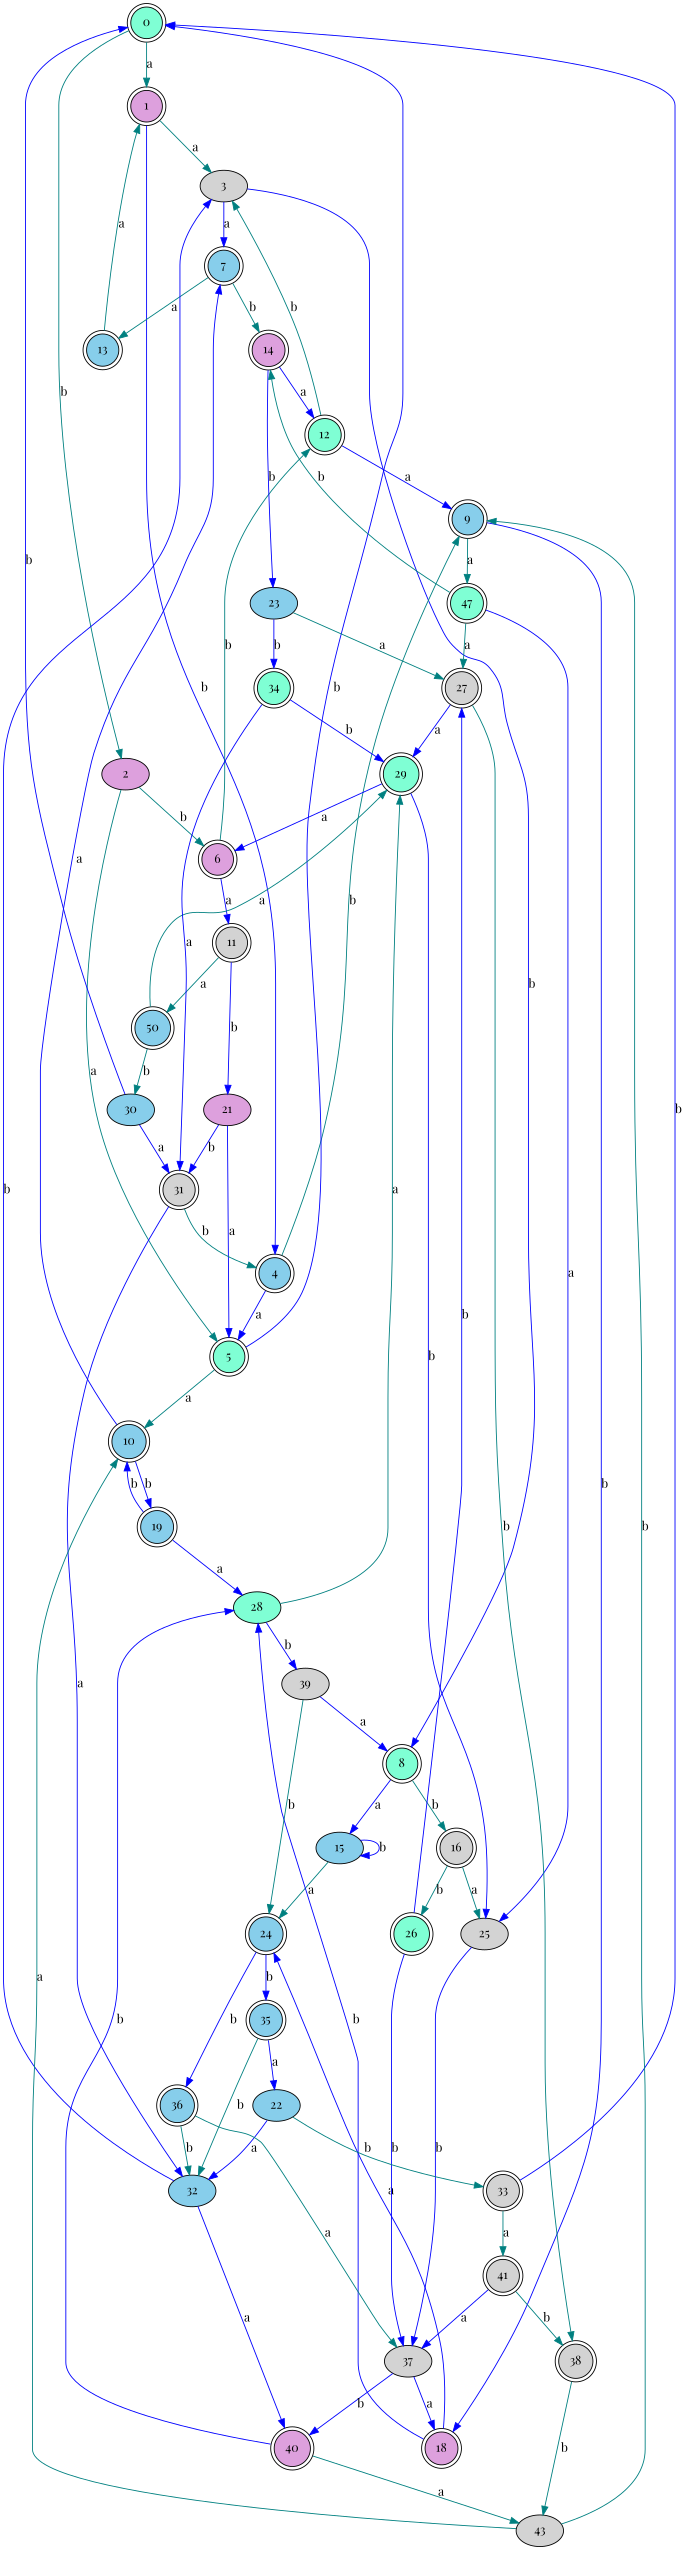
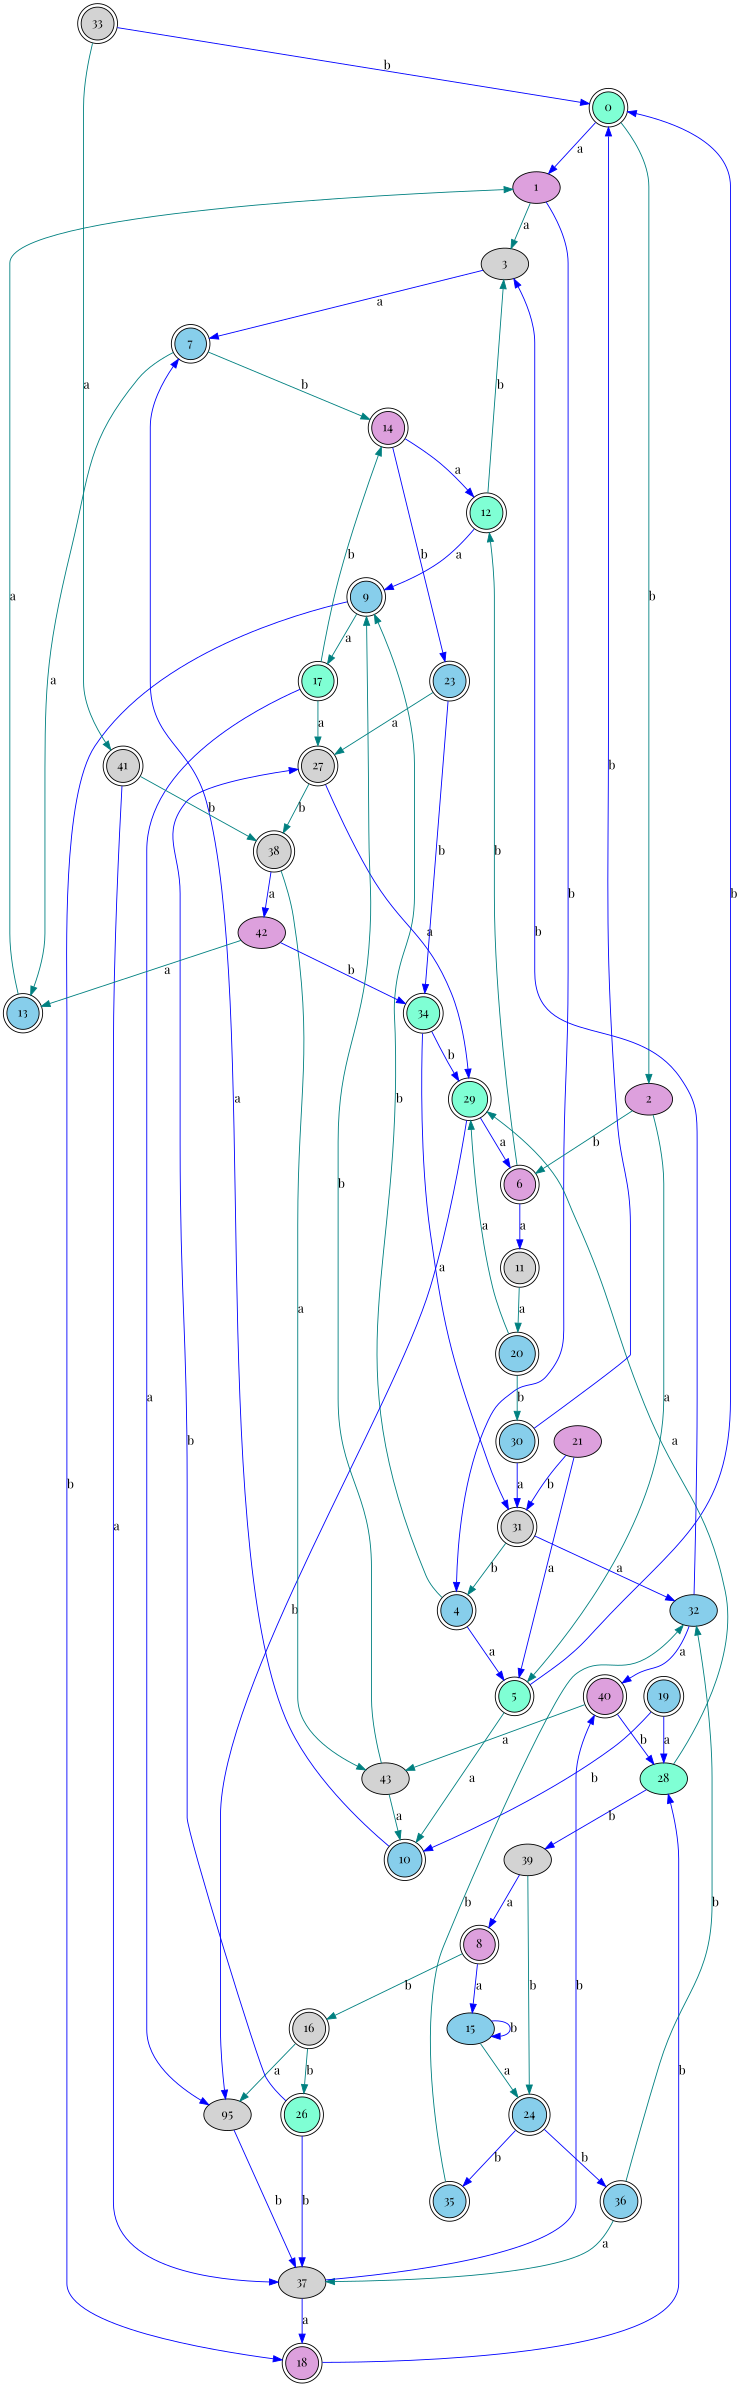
edge "0" -> "1": color teal -> blue
node "1": shape doublecircle -> ellipse
node "23": shape ellipse -> doublecircle
node "47": label "47" -> "17"
edge "3" -> "8": removed, label "b"
node "42": added
edge "11" -> "21": removed, label "b"
node "50": label "50" -> "20"
node "30": shape ellipse -> doublecircle
edge "10" -> "19": removed, label "b"
node "8": fillcolor aquamarine -> plum
node "25": label "25" -> "95"
node "22": removed
edge "18" -> "24": removed, label "a"
edge "38" -> "43": label "b" -> "a"
